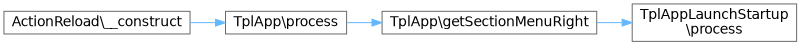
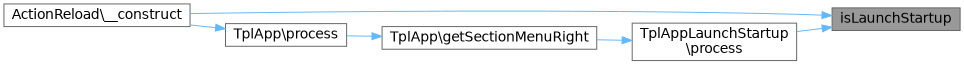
node "isLaunchStartup": added
